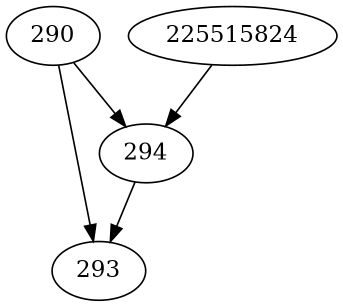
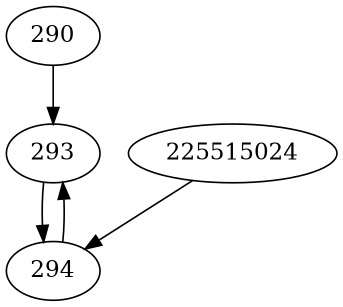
node "225515824": label "225515824" -> "225515024"
edge "290" -> "294": now "293" -> "294"
